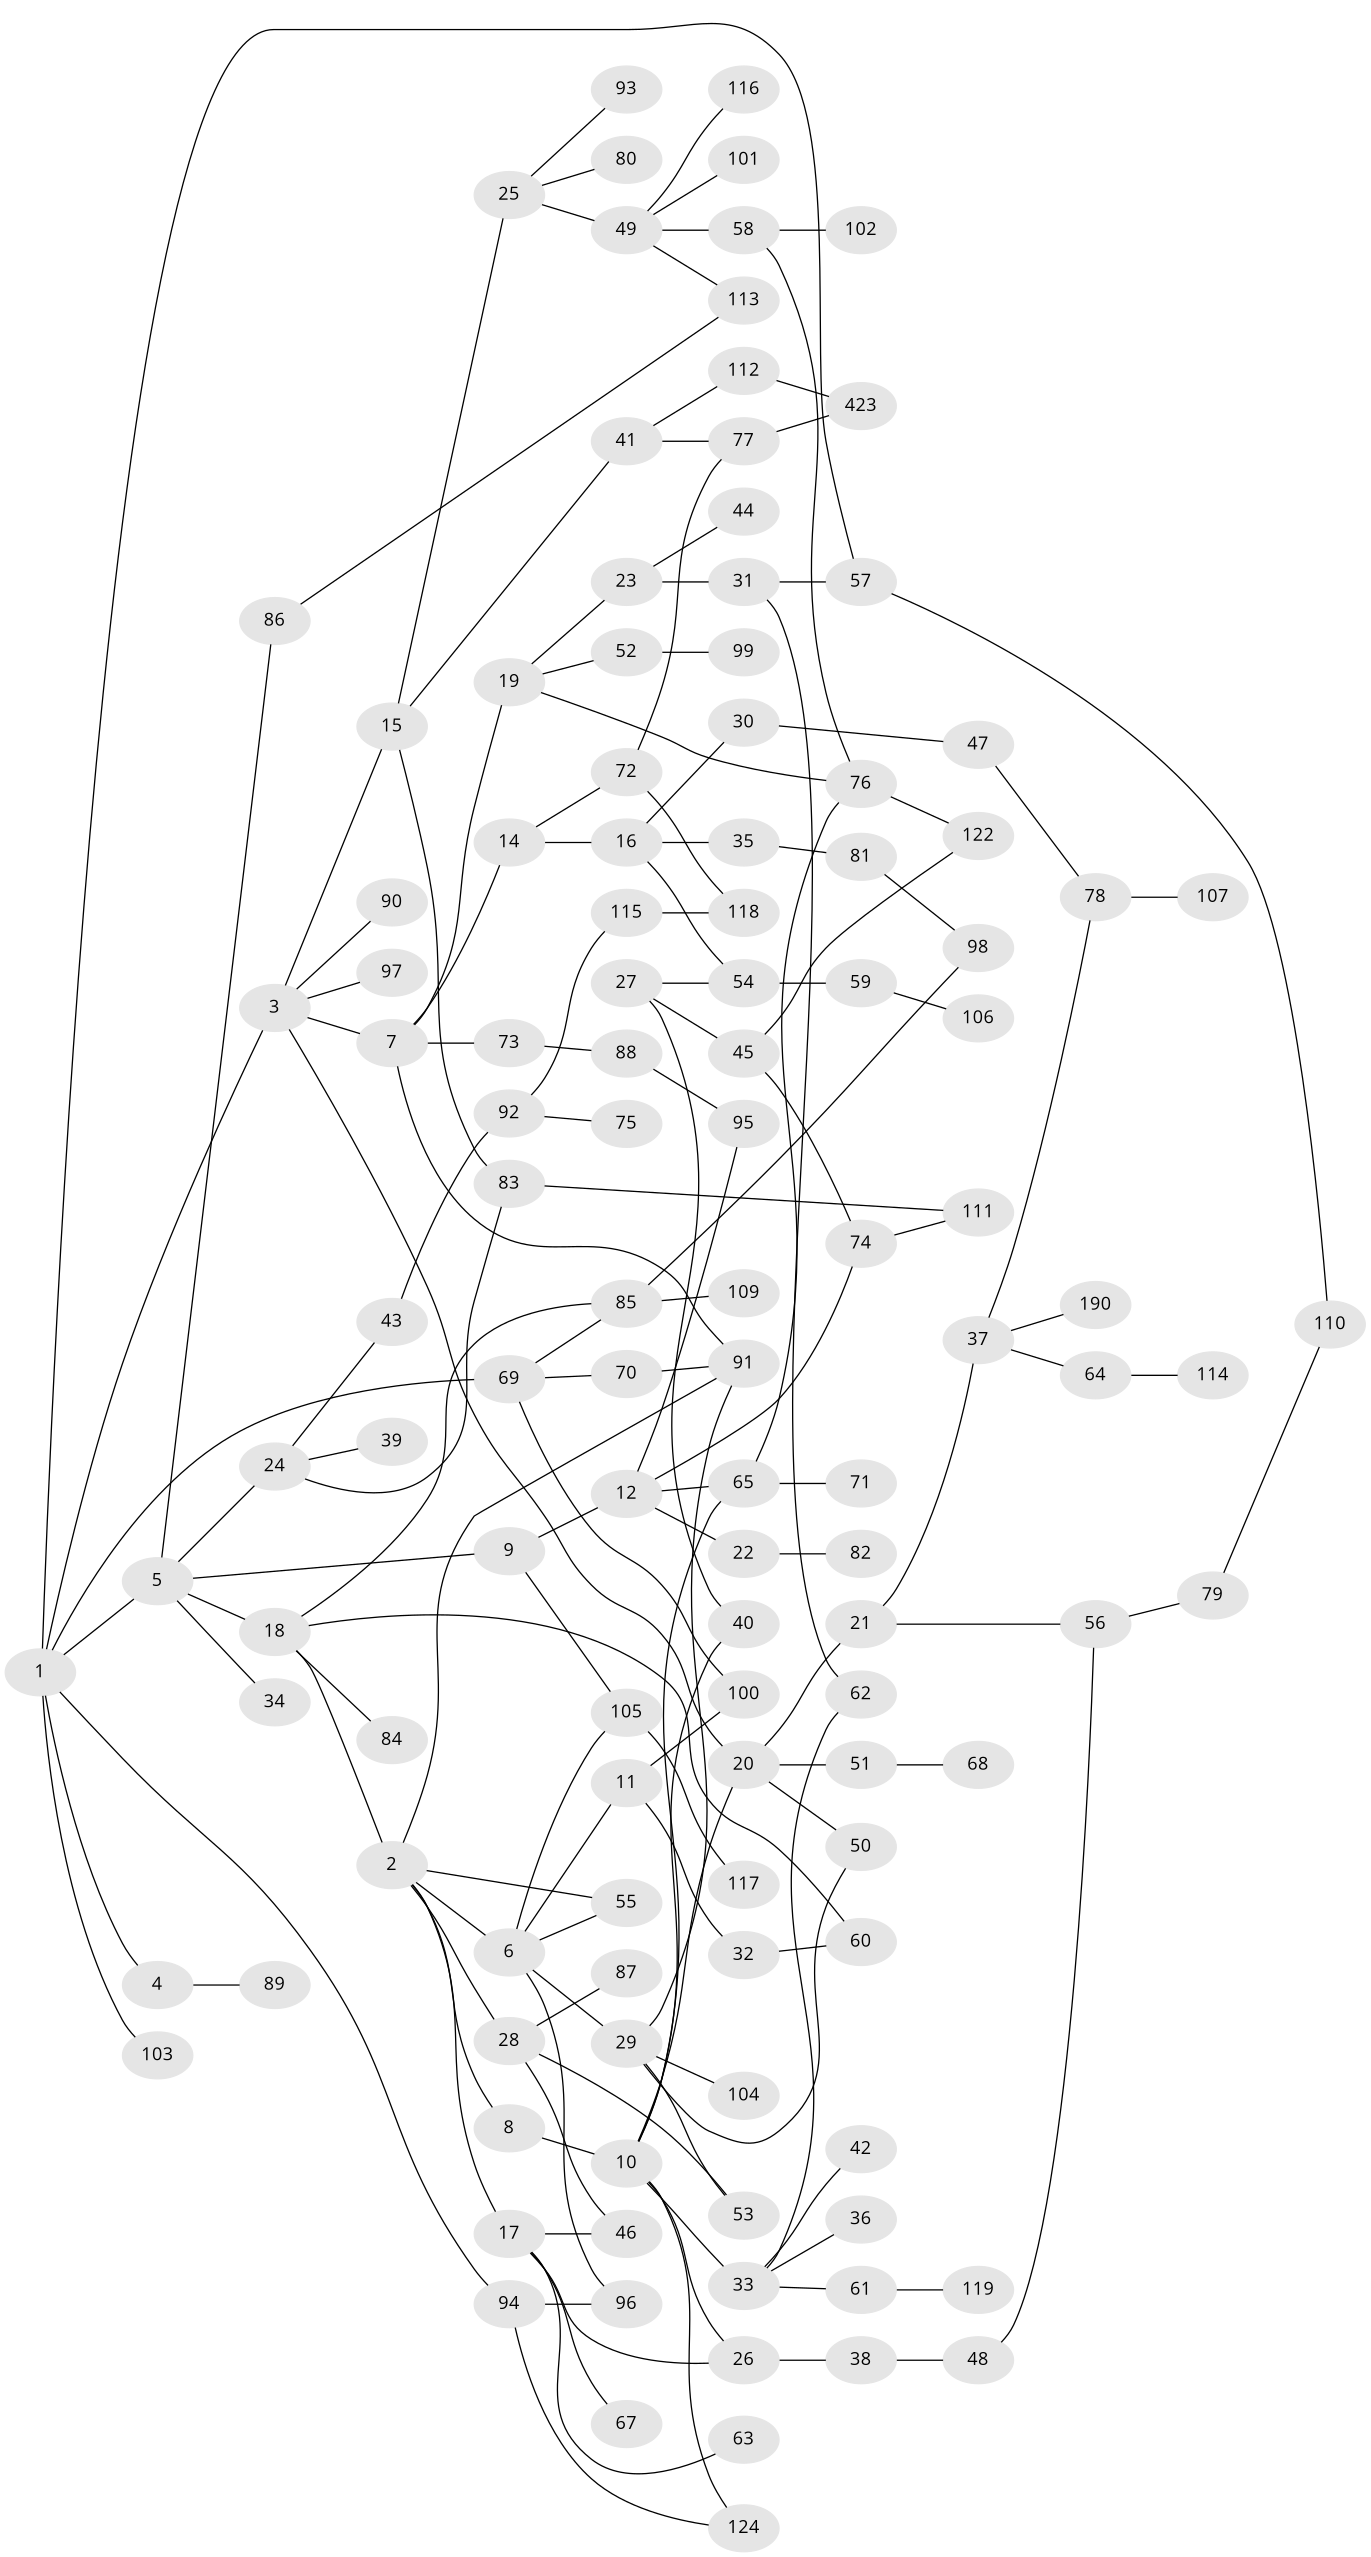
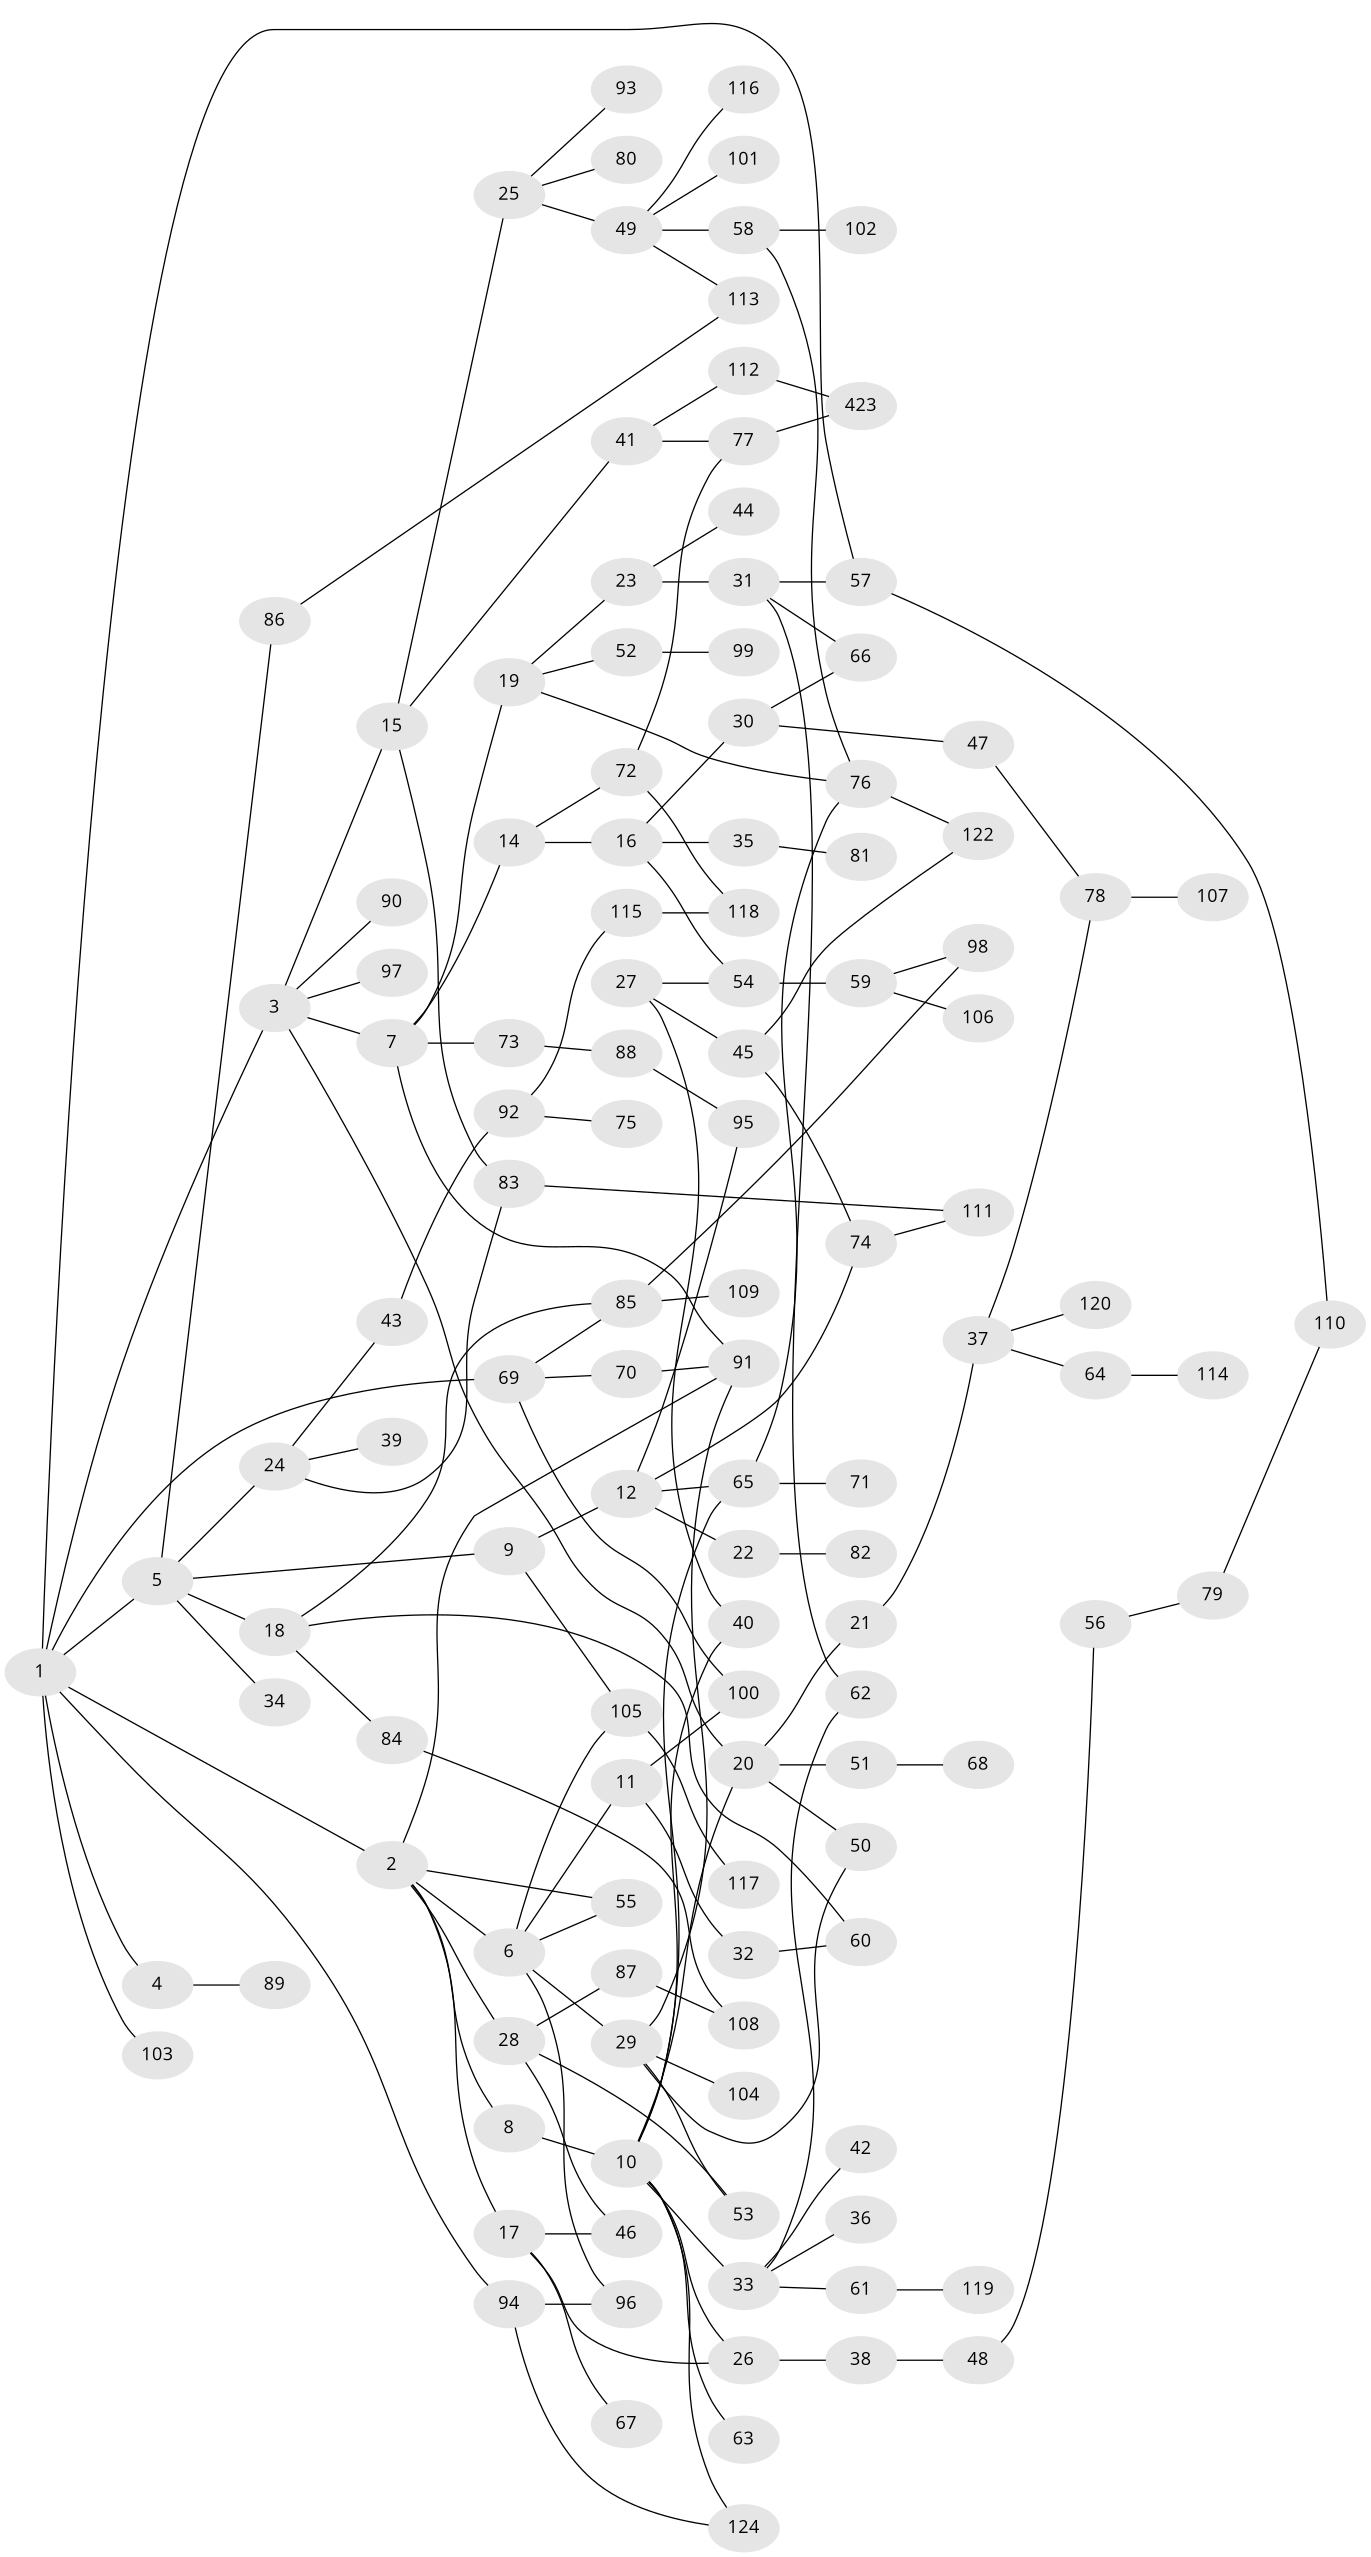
node "66": added
edge "81" -- "98": now "59" -- "98"
node "190": label "190" -> "120"
edge "21" -- "56": removed
edge "18" -- "2": now "1" -- "2"
node "108": added
edge "17" -- "63": now "10" -- "63"
